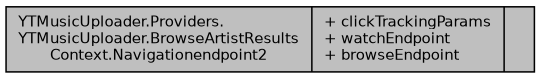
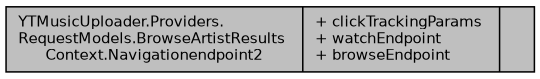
node "YTMusicUploader.Providers.": text "YTMusicUploader.BrowseArtistResults" -> "RequestModels.BrowseArtistResults"
